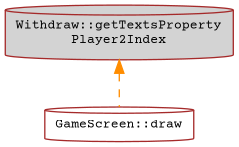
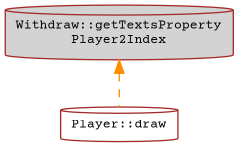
node "GameScreen::draw": label "GameScreen::draw" -> "Player::draw"
